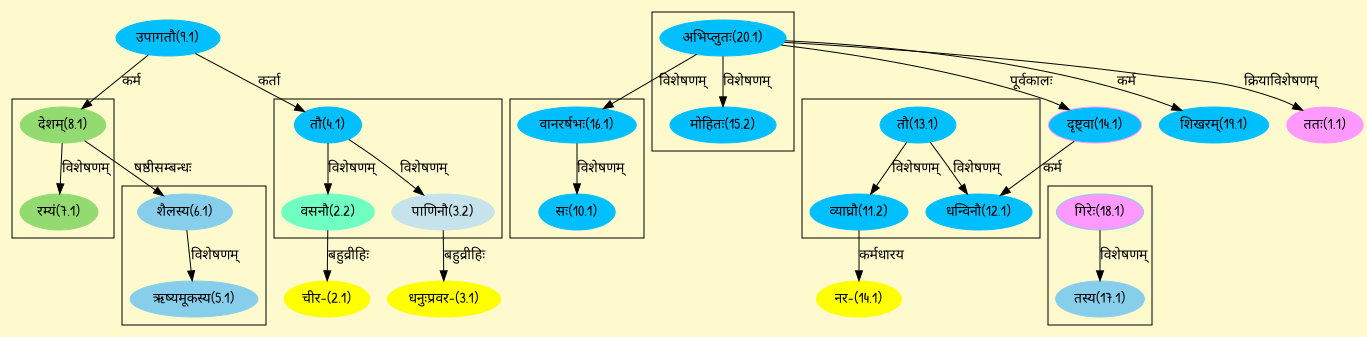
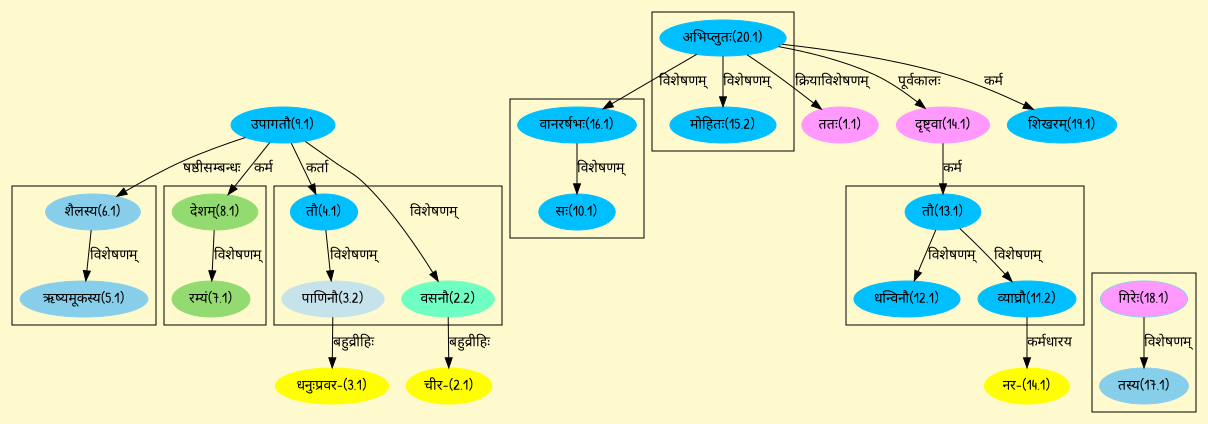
node "दृष्ट्वा(14.1)": fillcolor #00bfff -> #ff99ff
edge "दृष्ट्वा(14.1)" -> "धन्विनौ(12.1)": now "दृष्ट्वा(14.1)" -> "तौ(13.1)"
edge "तौ(4.1)" -> "वसनौ(2.2)": now "उपागतौ(9.1)" -> "वसनौ(2.2)"
edge "देशम्(8.1)" -> "शैलस्य(6.1)": now "उपागतौ(9.1)" -> "शैलस्य(6.1)"
